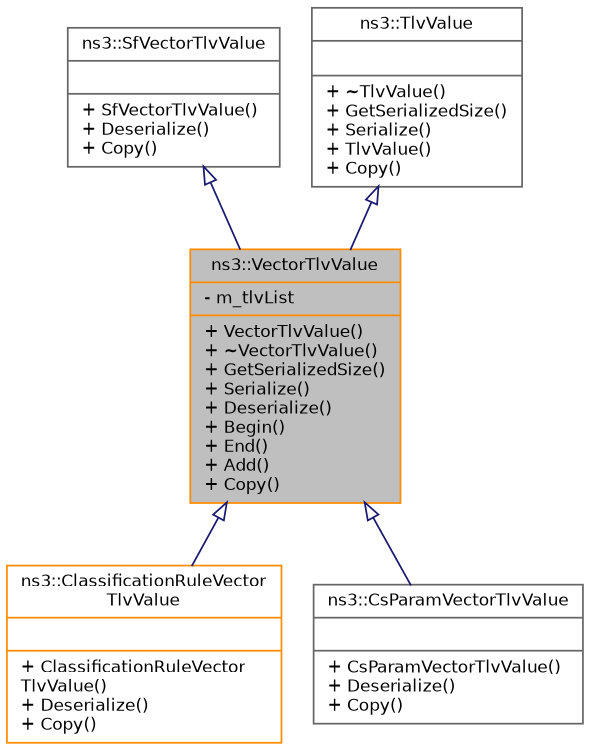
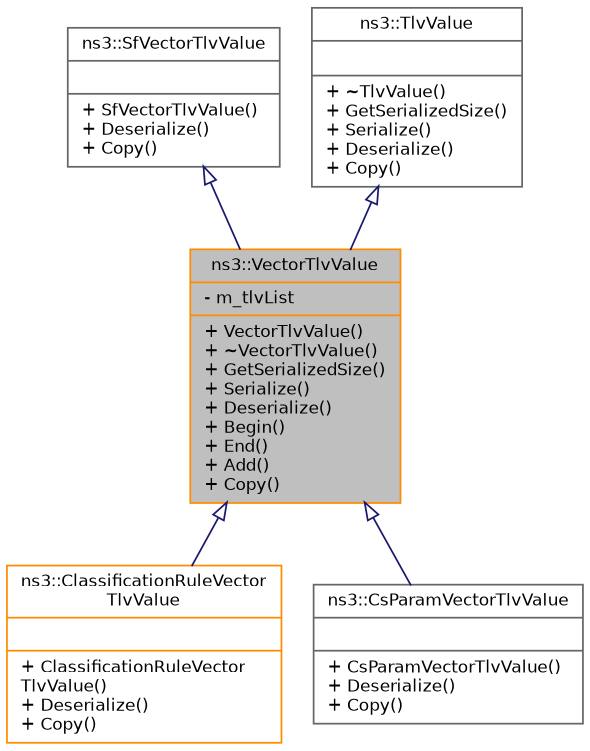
node "ns3::TlvValue": text "+ TlvValue()" -> "+ Deserialize()"
